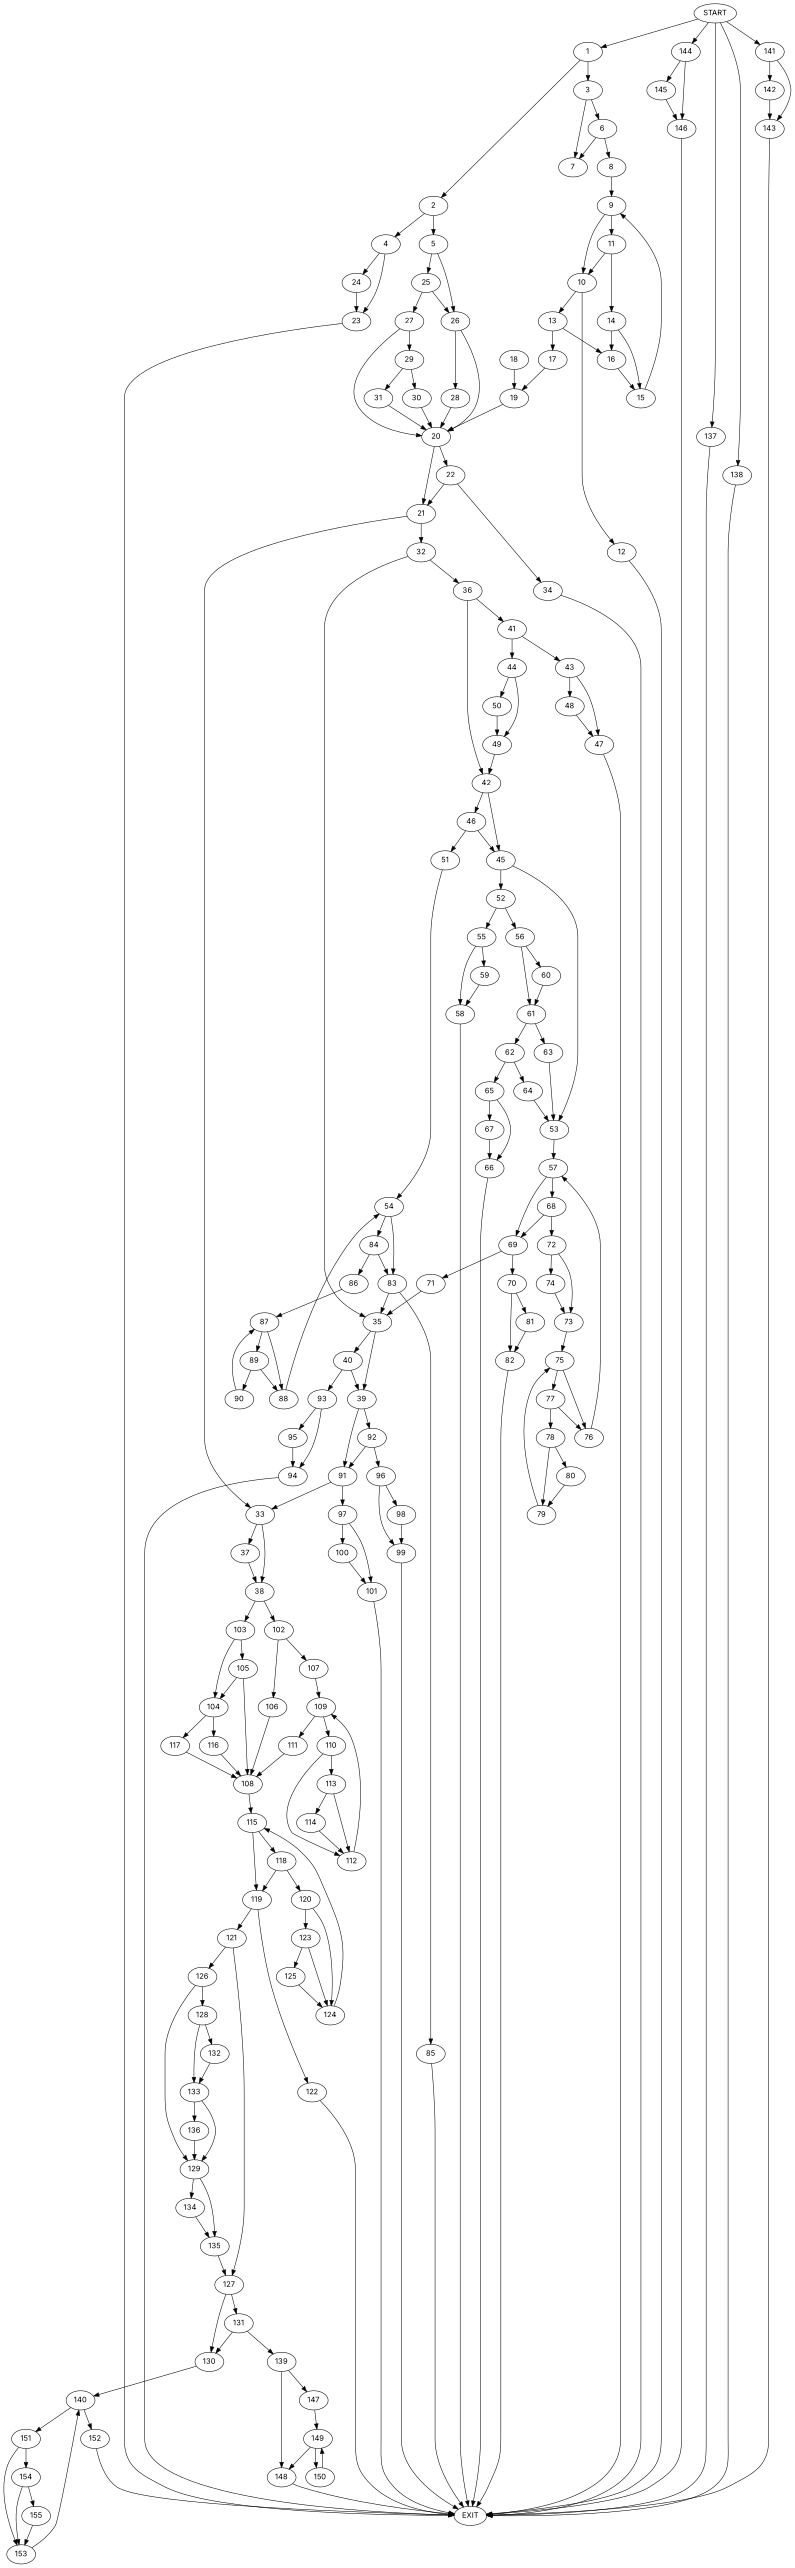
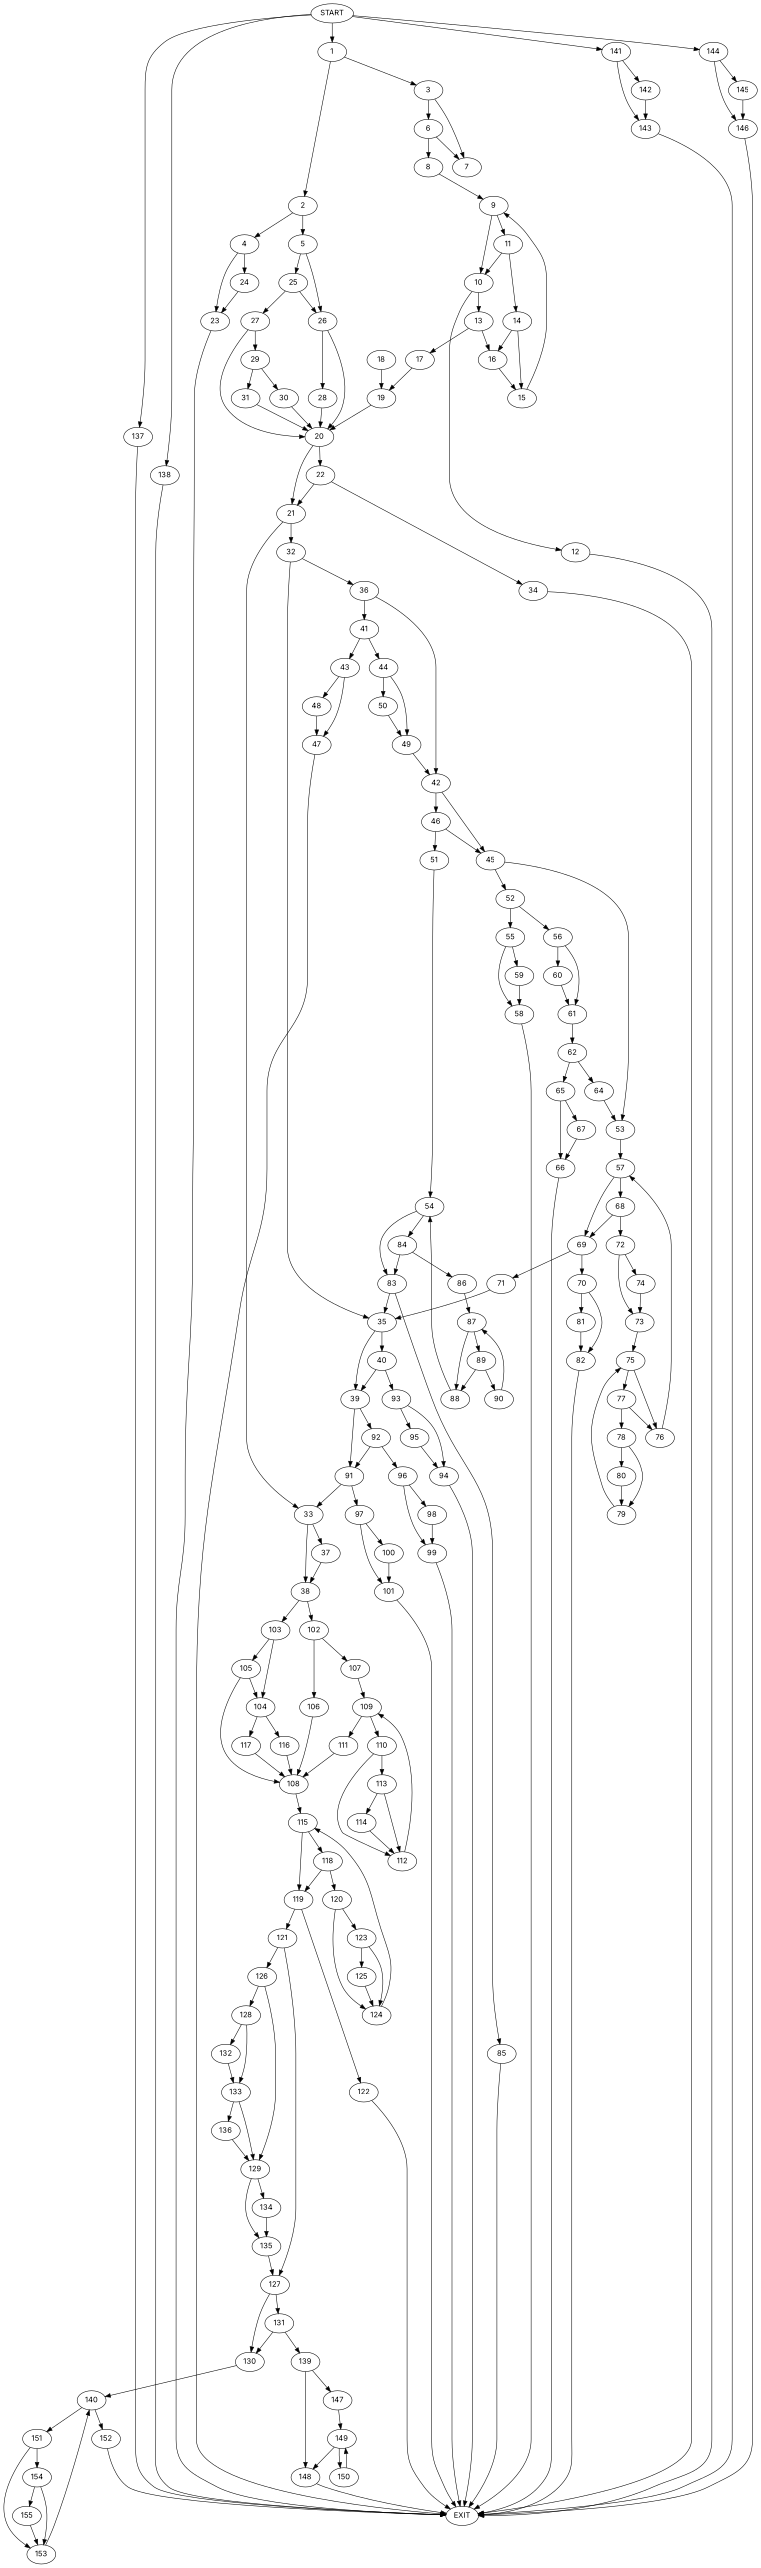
node "63": removed
